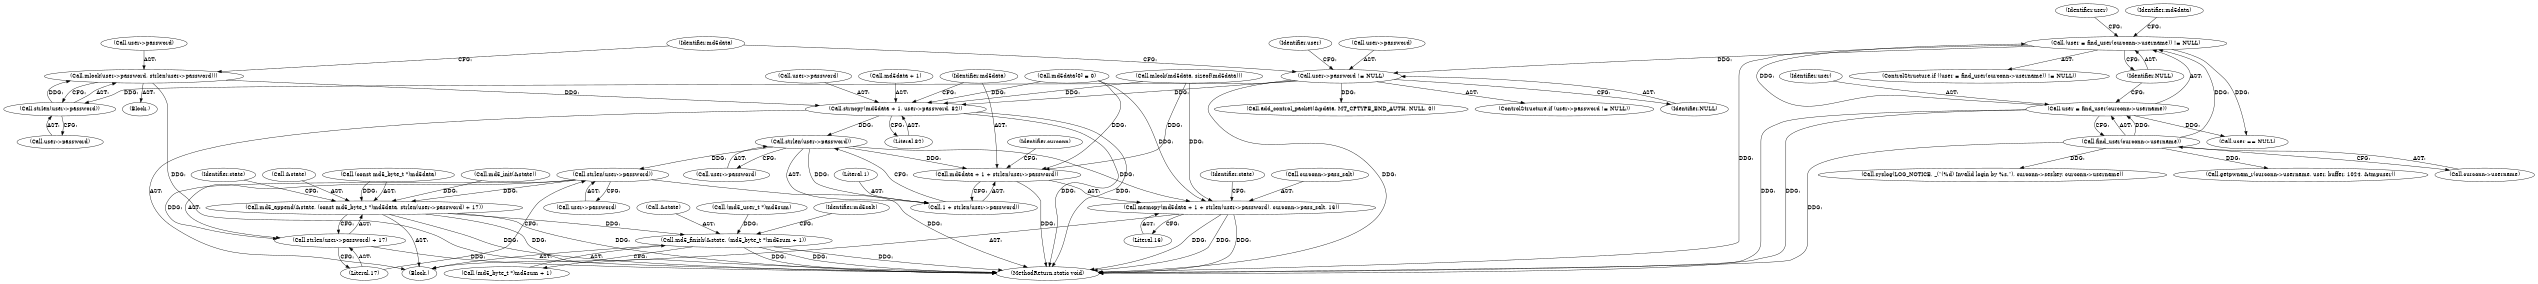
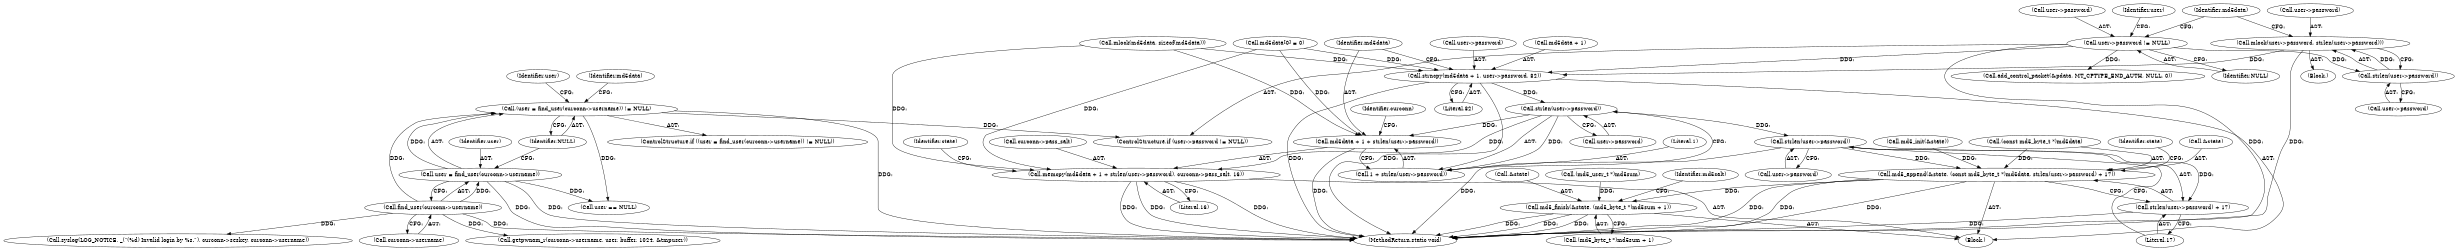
edge "(Call,(user = find_user(curconn->username)) != NULL)" -> "(Call,user->password != NULL)": now "(Call,(user = find_user(curconn->username)) != NULL)" -> "(ControlStructure,if (user->password != NULL))"
